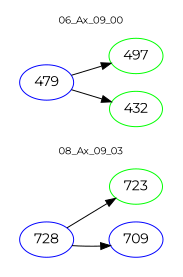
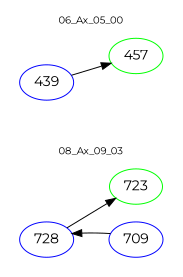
cluster "06_Ax_09_00": label "06_Ax_09_00" -> "06_Ax_05_00"
node "497": label "497" -> "457"
node "479": label "479" -> "439"
node "432": removed
edge "728" -> "709": reversed
